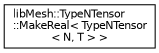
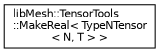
node "libMesh::TypeNTensor ::MakeReal< TypeNTensor < N, T > >": label "libMesh::TypeNTensor ::MakeReal< TypeNTensor < N, T > >" -> "libMesh::TensorTools ::MakeReal< TypeNTensor < N, T > >"
